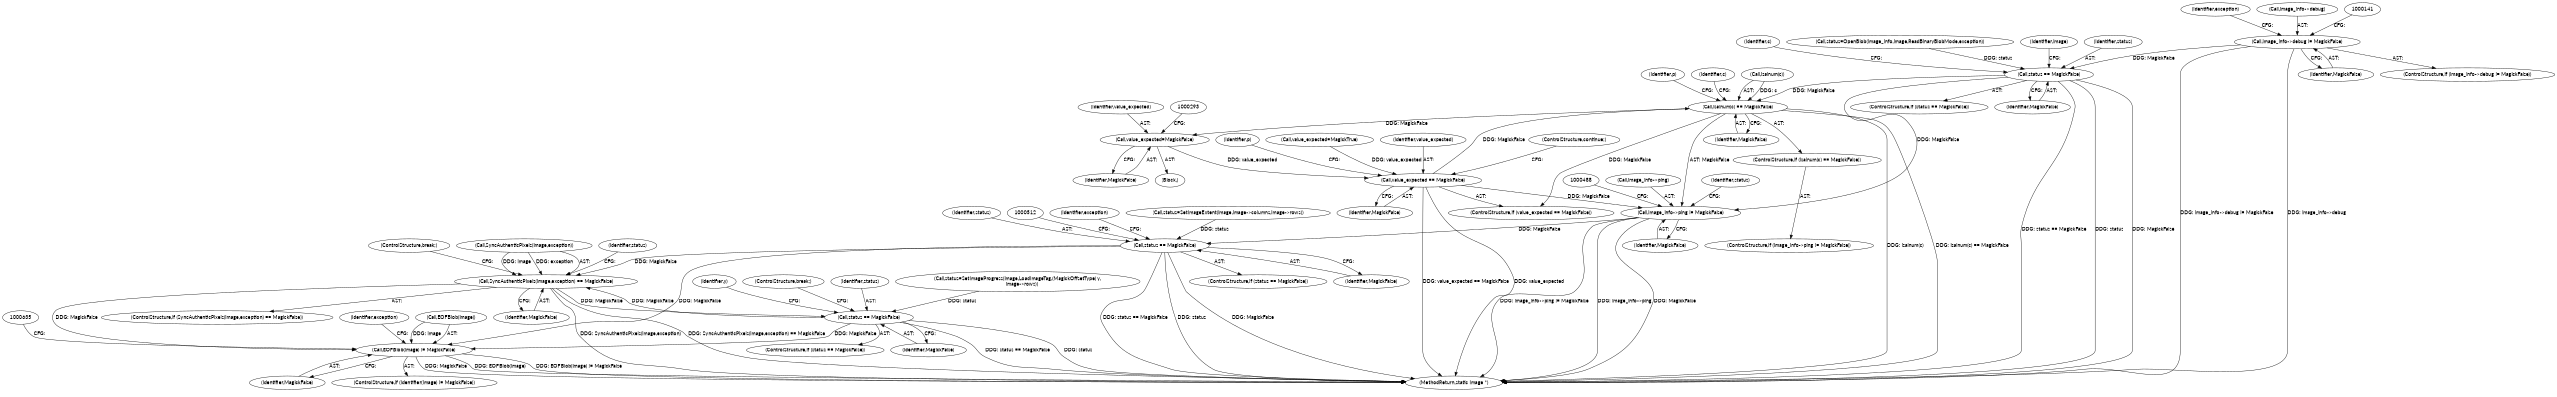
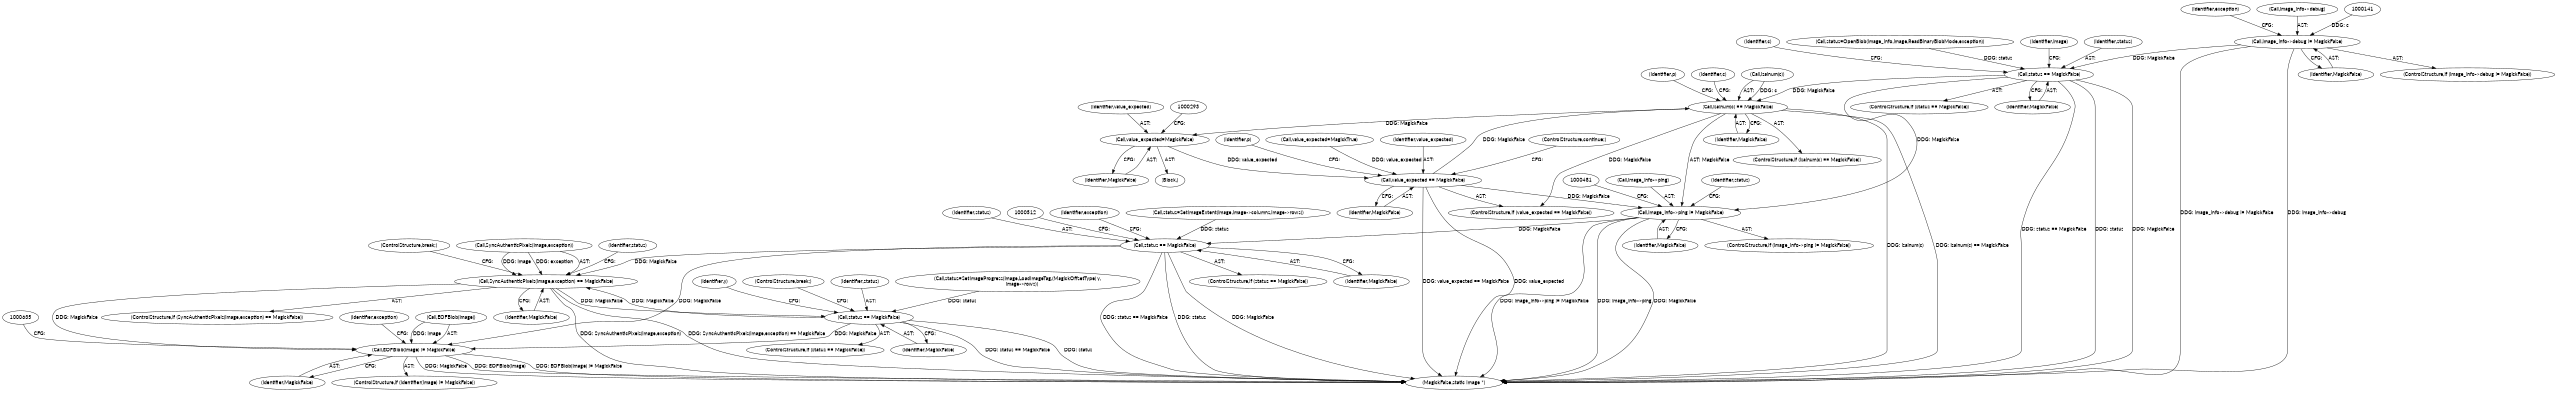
edge "1000141" -> "(Call,image_info->debug != MagickFalse)": label "CFG: " -> "DDG: c"
node "1000488": label "1000488" -> "1000481"
edge "(ControlStructure,if (isalnum(c) == MagickFalse))" -> "(ControlStructure,if (image_info->ping != MagickFalse))": now "(Call,image_info->ping != MagickFalse)" -> "(ControlStructure,if (image_info->ping != MagickFalse))"
node "(MethodReturn,static Image *)": label "(MethodReturn,static Image *)" -> "(MagickFalse,static Image *)"
